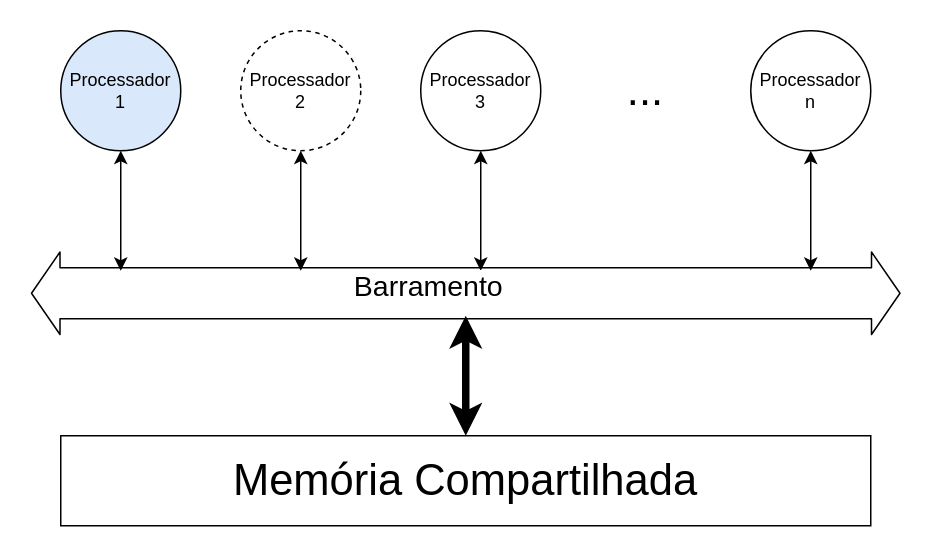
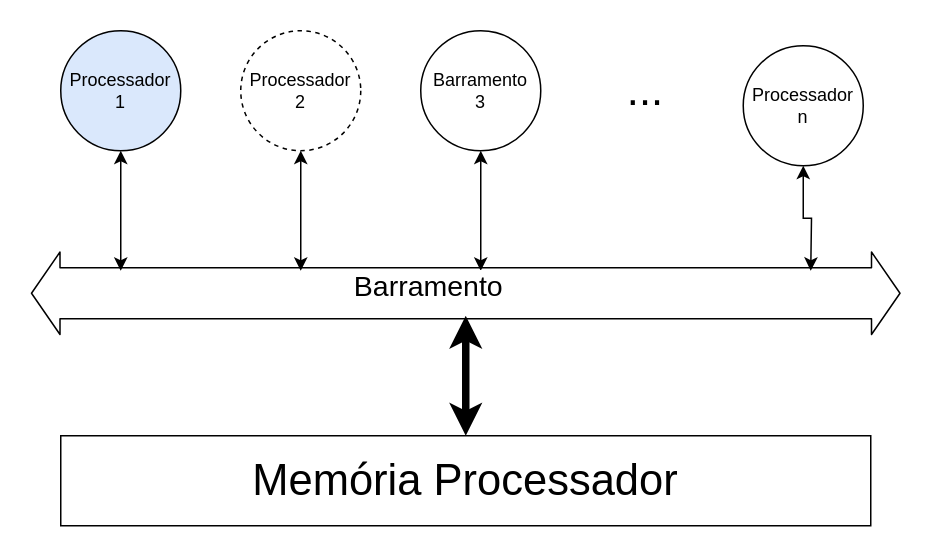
node "Processador 3": label "Processador 3" -> "Barramento 3"
node "Processador n": moved (811, 91) -> (803, 106)
node "Memória Compartilhada": label "Memória Compartilhada" -> "Memória Processador"
